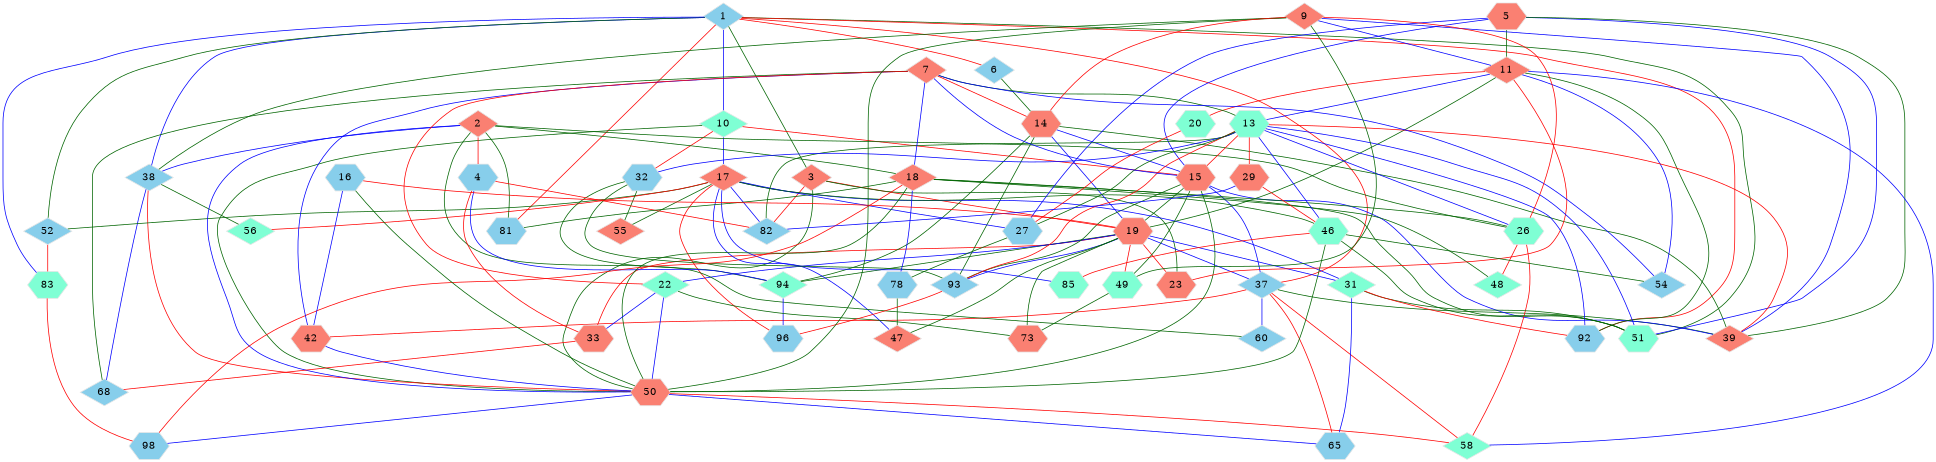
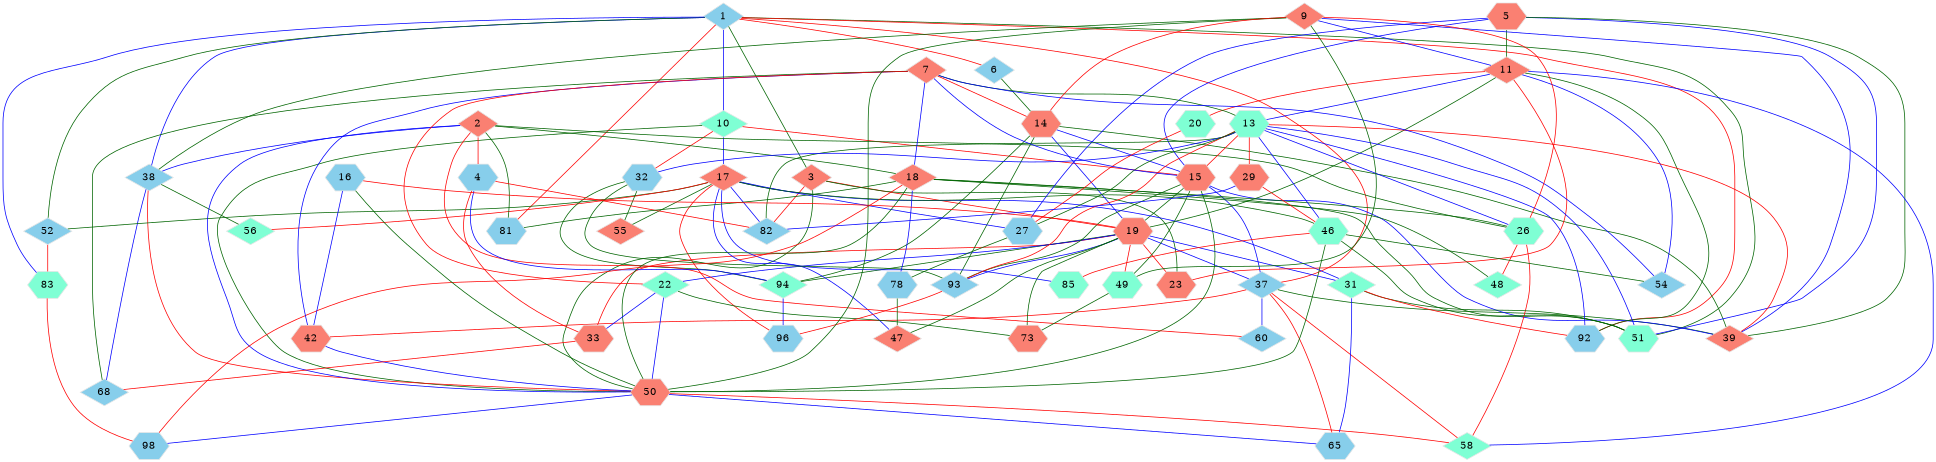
edge "2" -- "60": color darkgreen -> red
